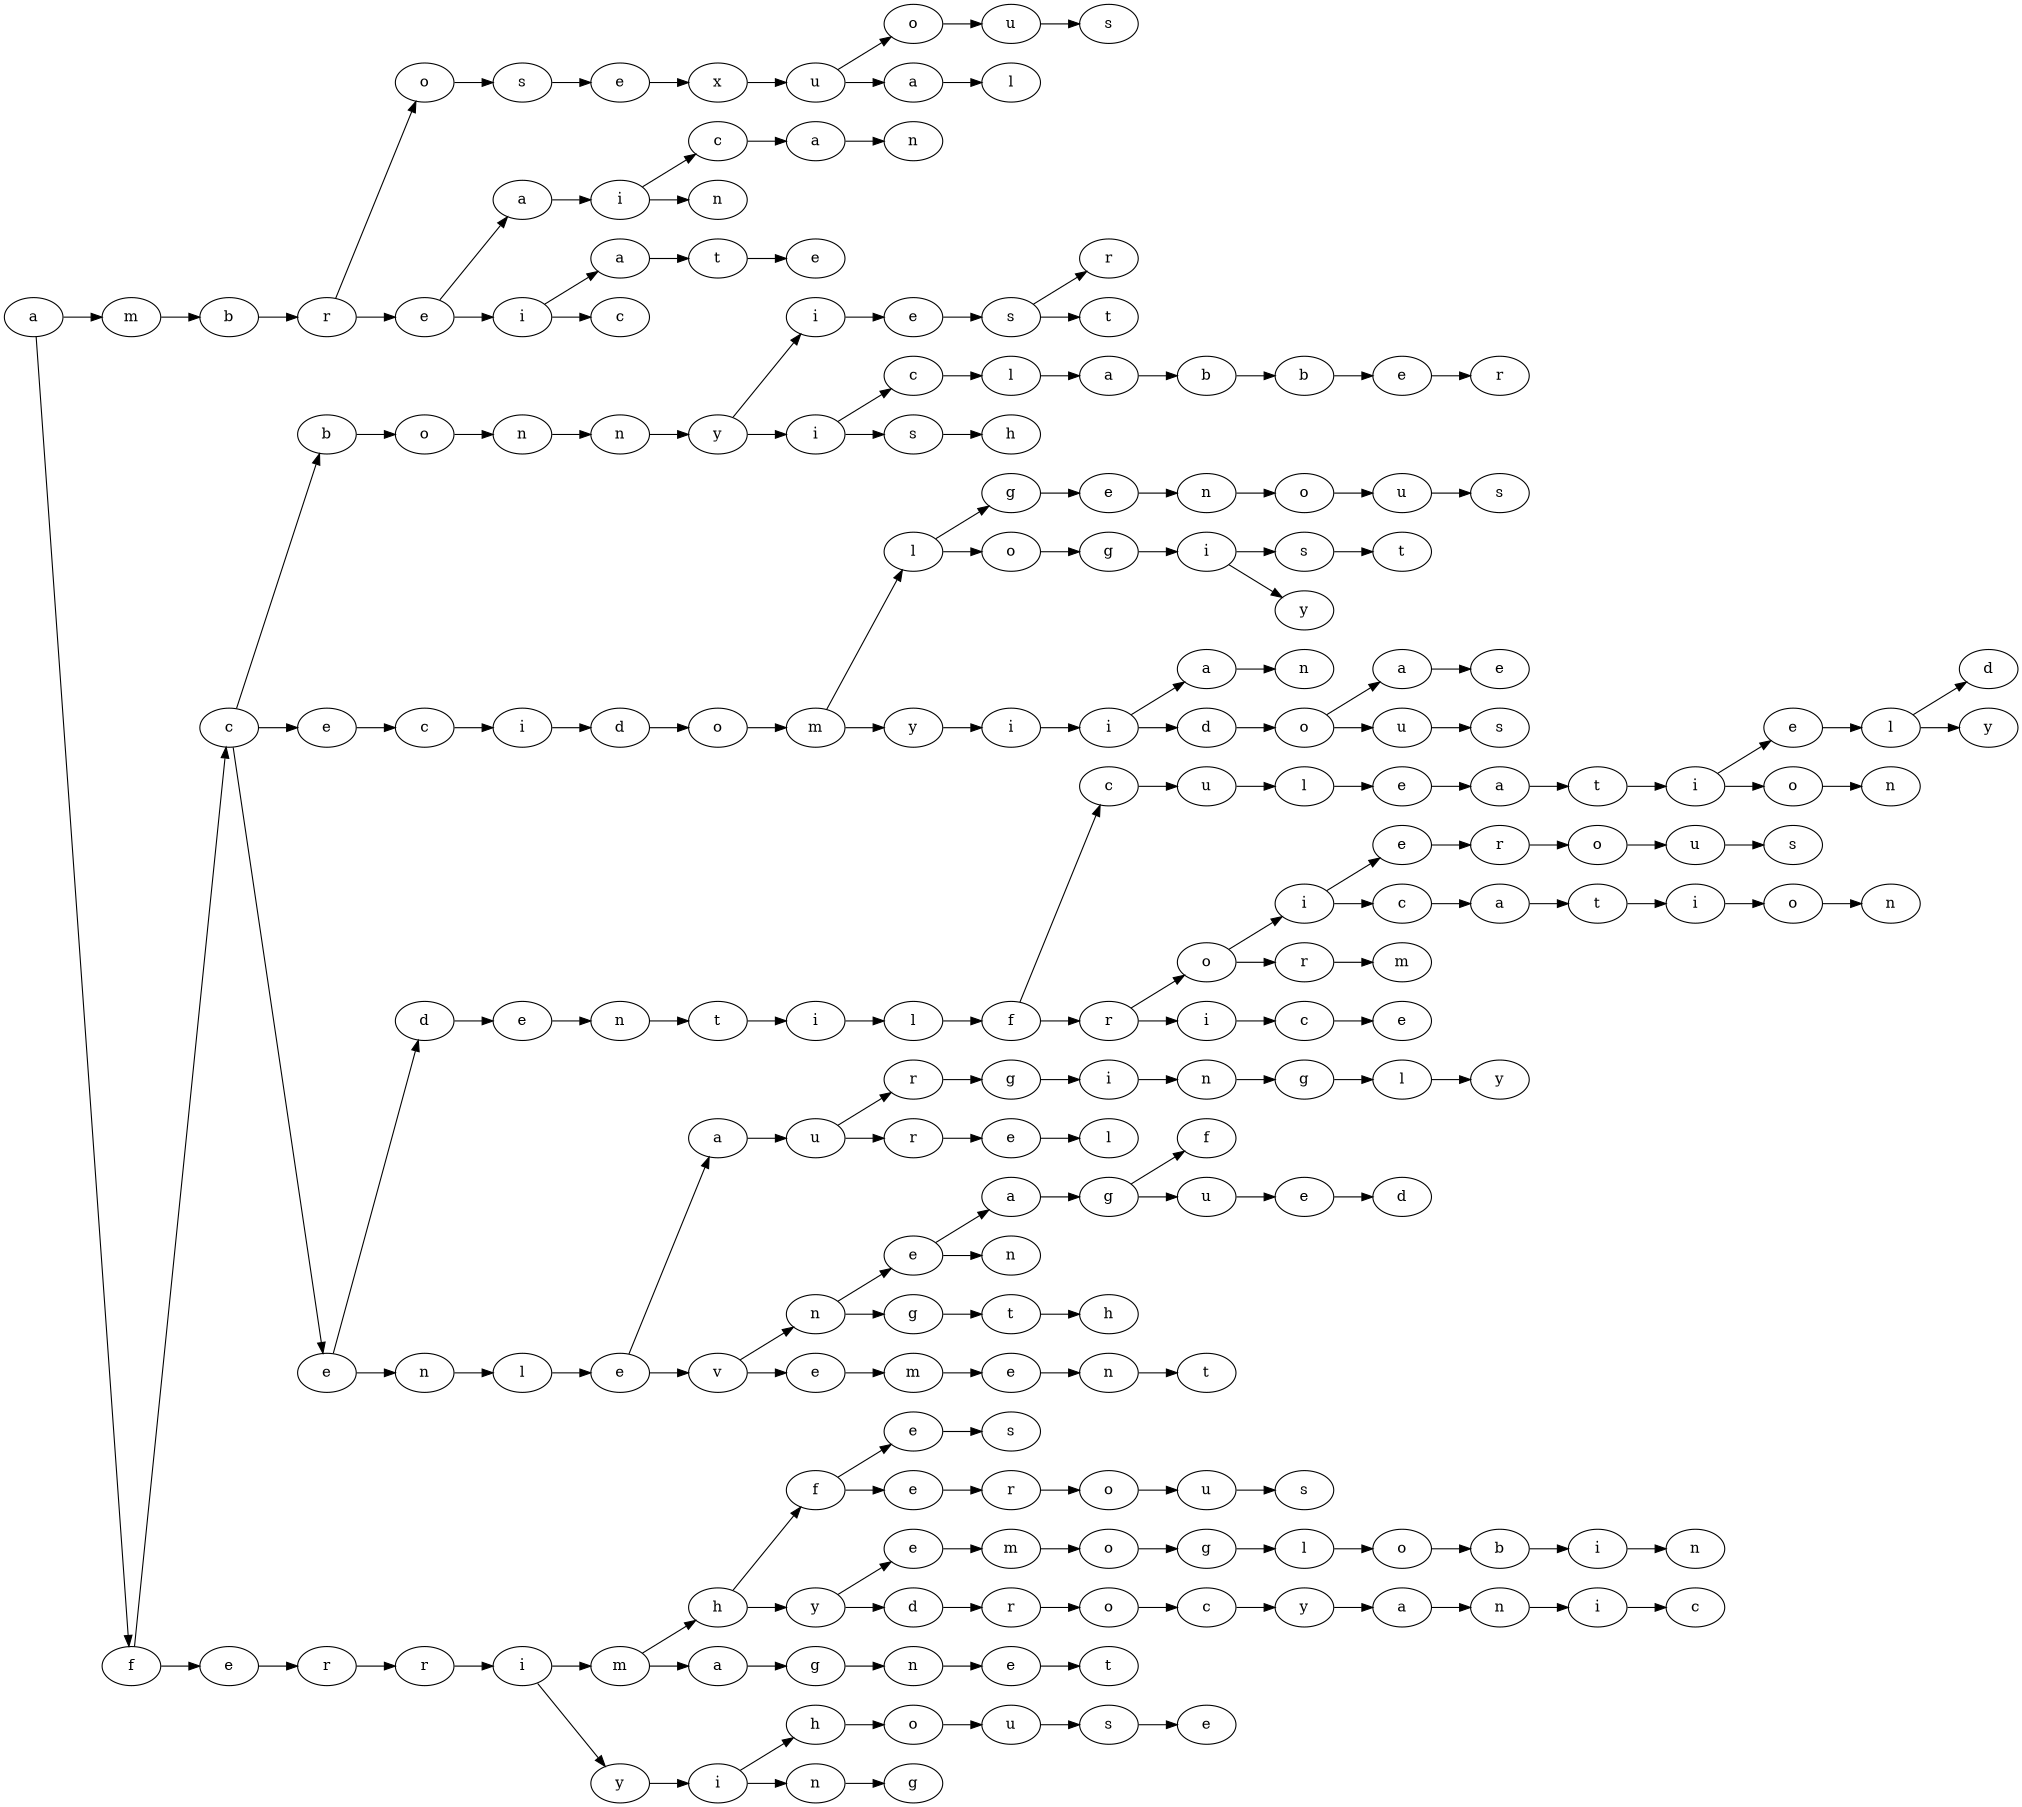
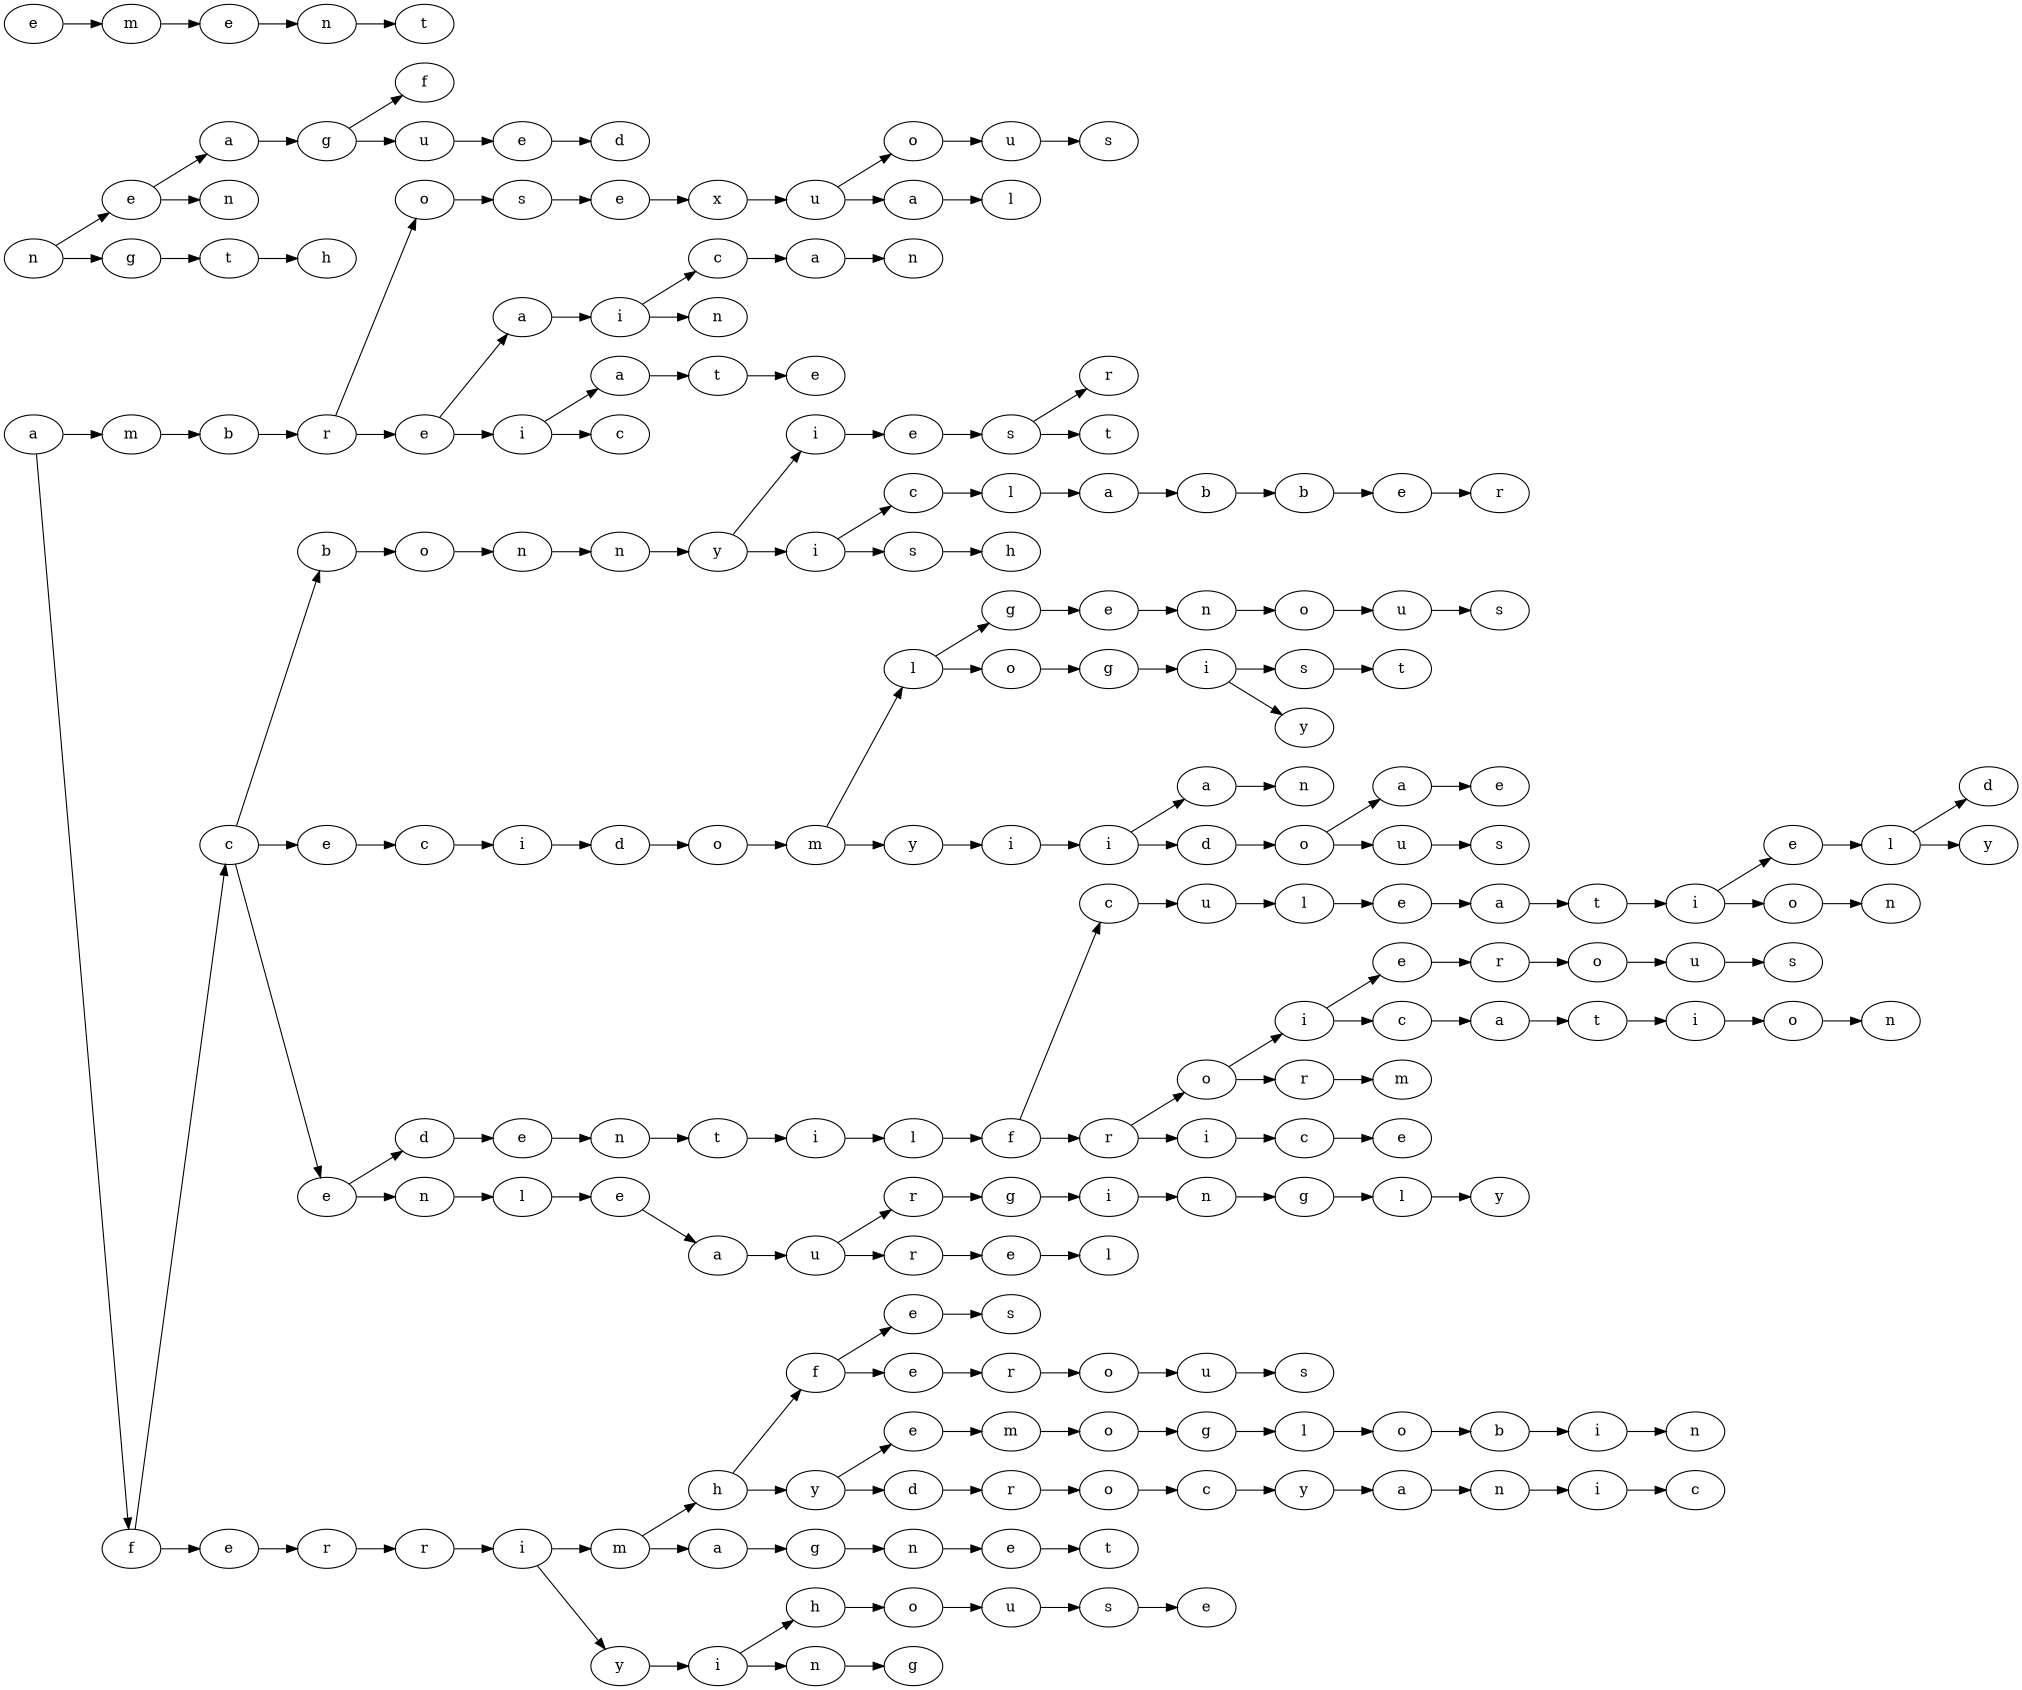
node "v": removed
